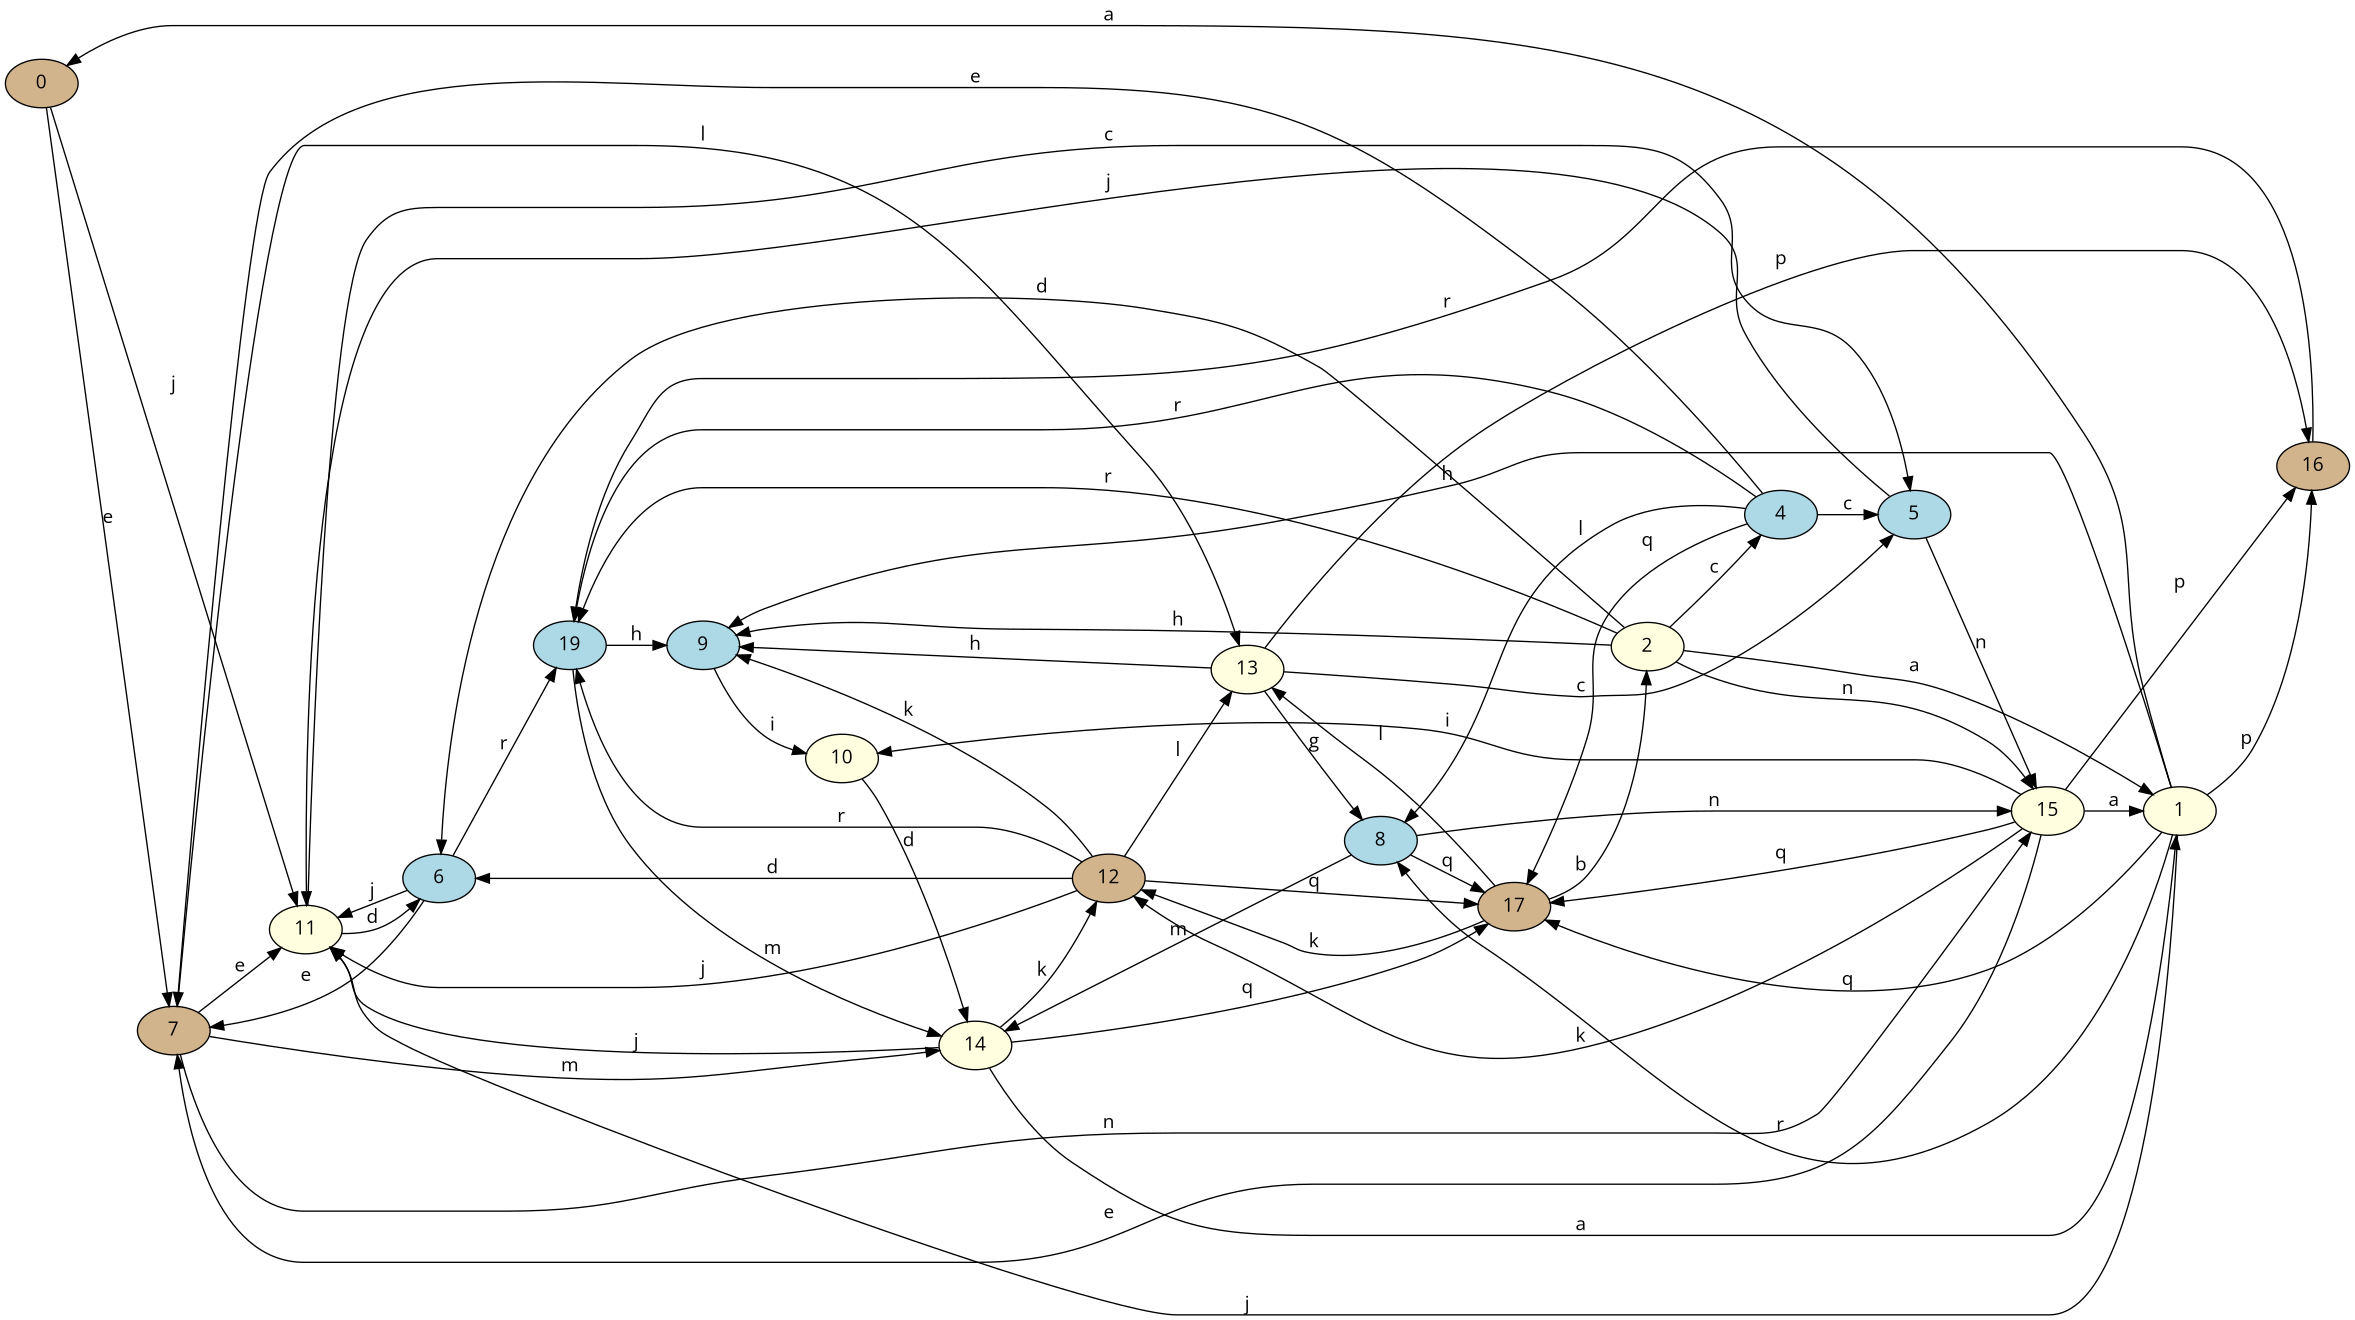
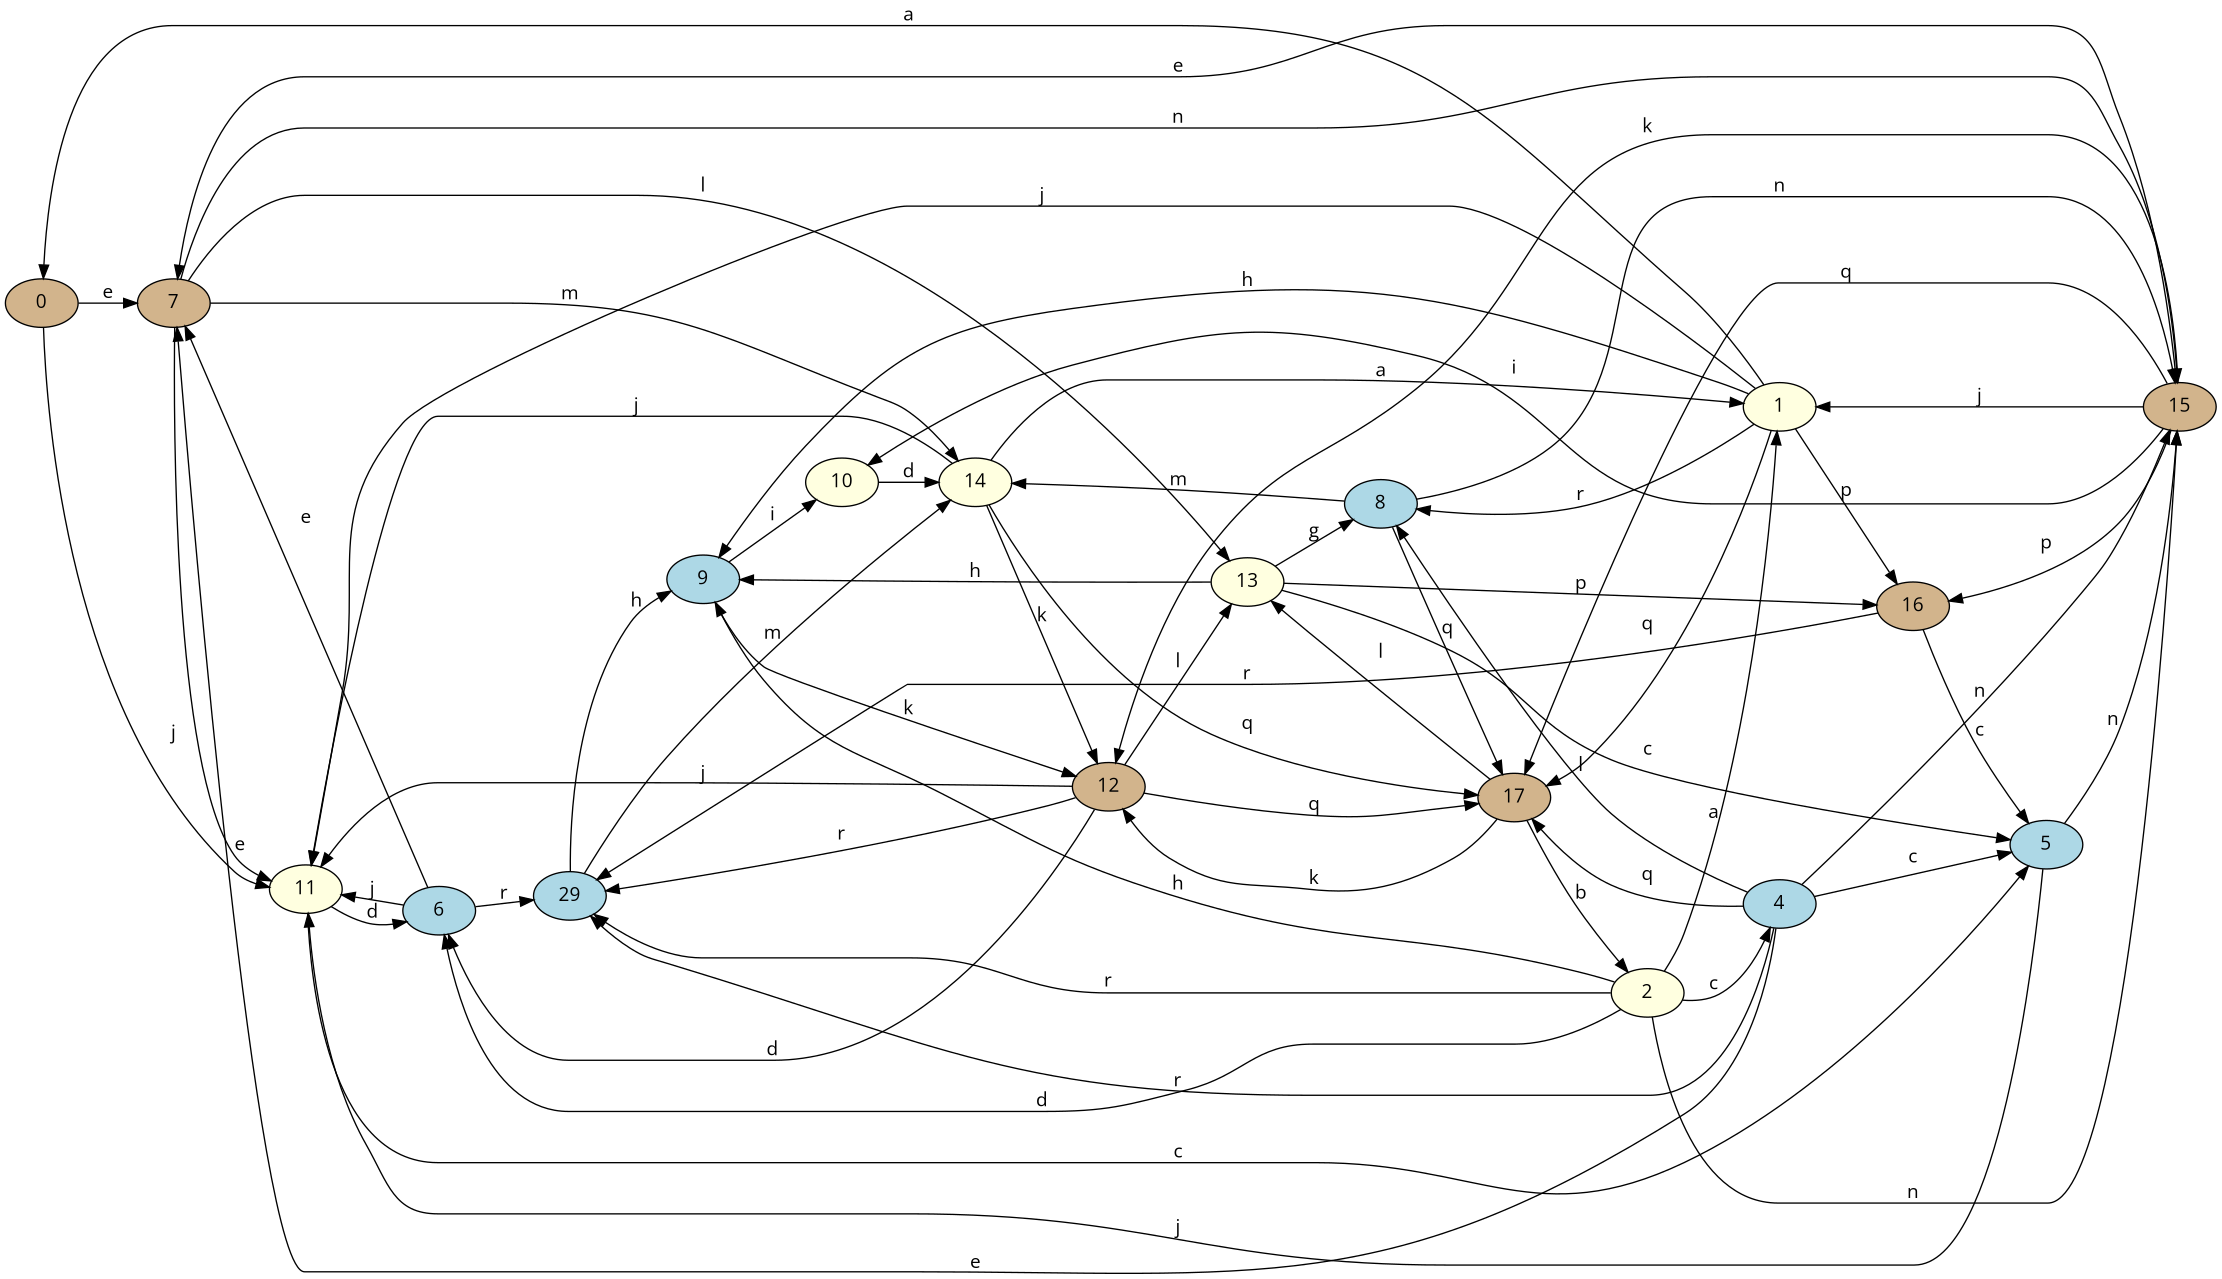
node "19": label "19" -> "29"
edge "4" -> "15": added, label "n"
edge "16" -> "5": added, label "c"
edge "12" -> "9": reversed
edge "15" -> "1": label "a" -> "j"
node "15": fillcolor lightyellow -> tan
